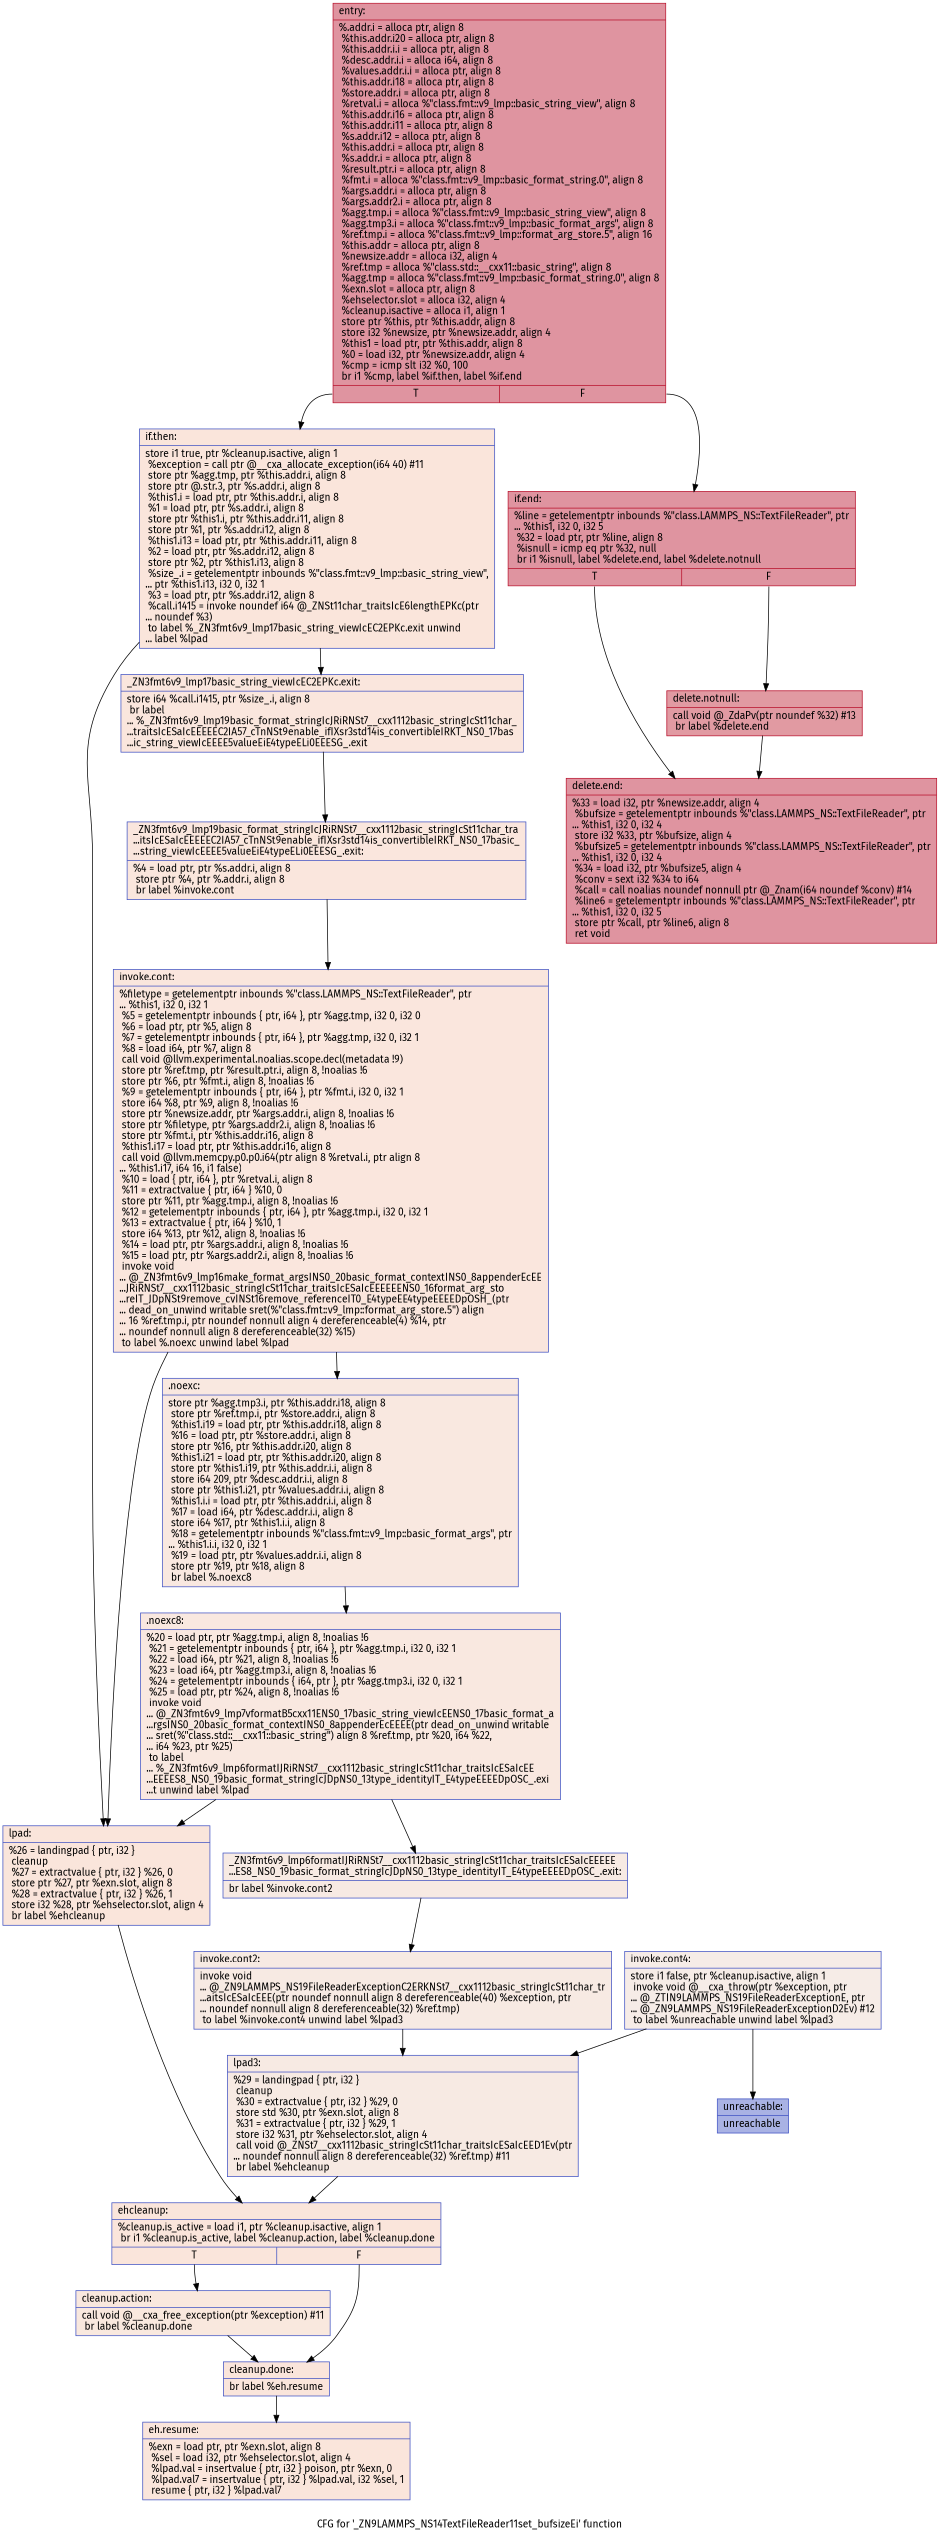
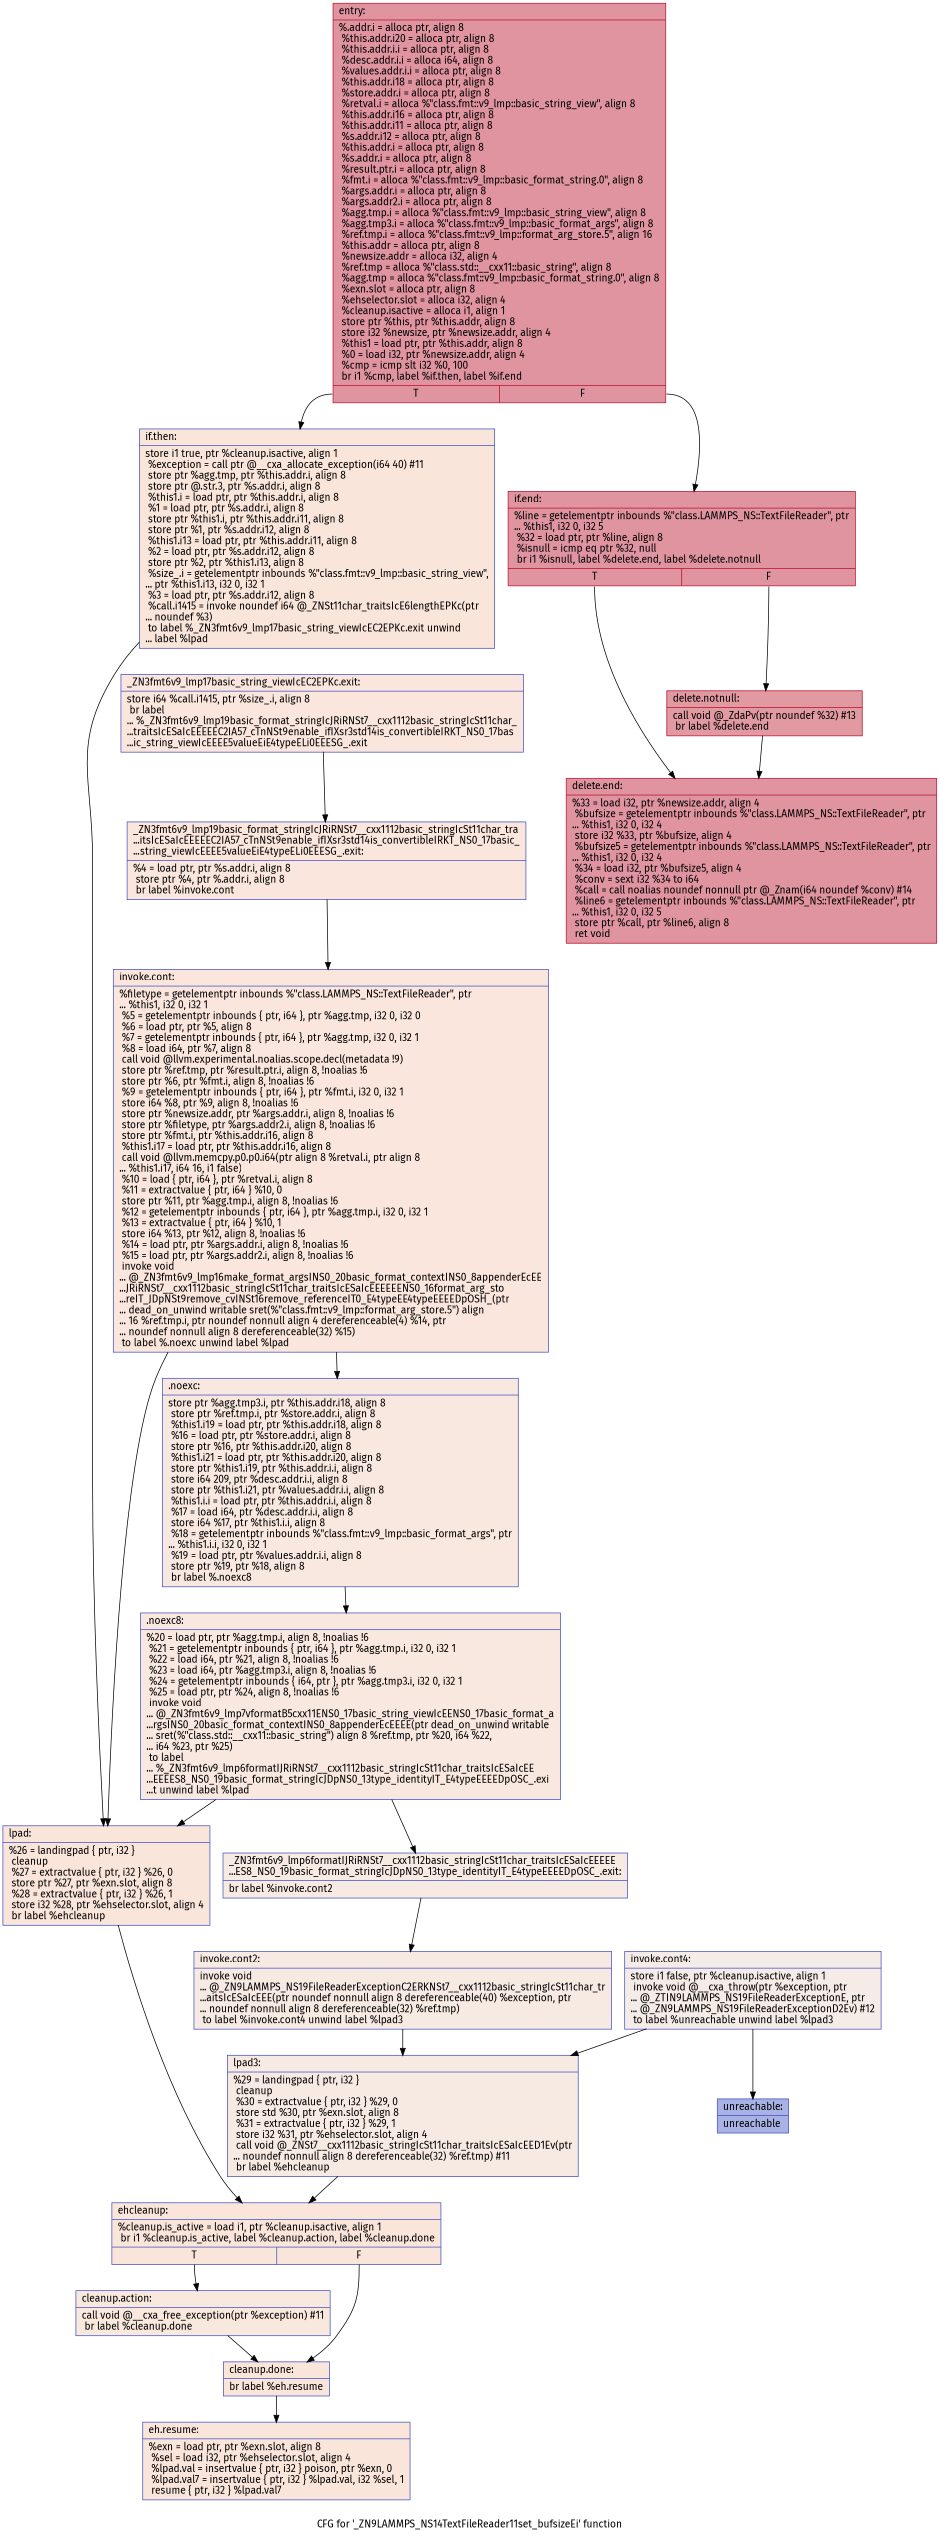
edge "if.then:" -> "_ZN3fmt6v9_lmp17basic_string_viewIcEC2EPKc.exit:": removed
